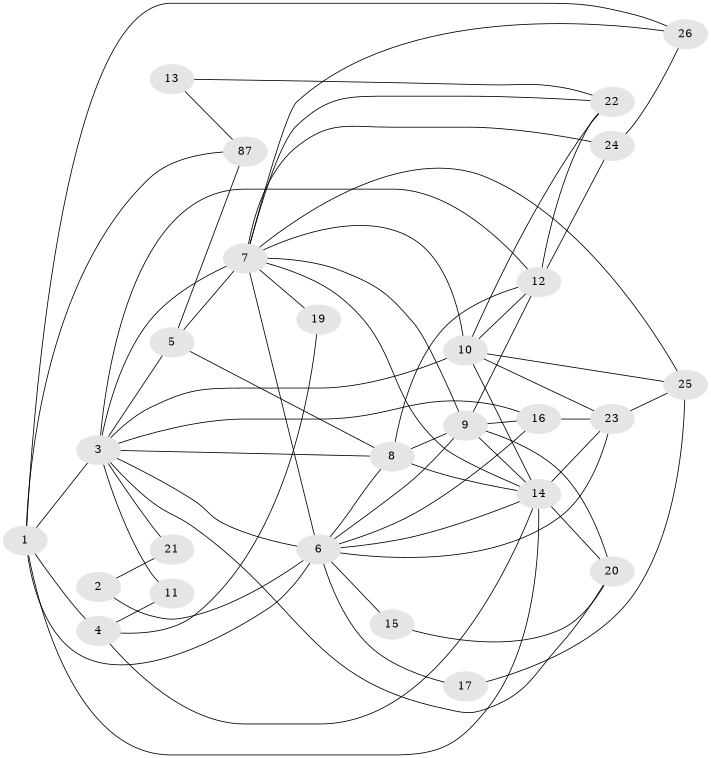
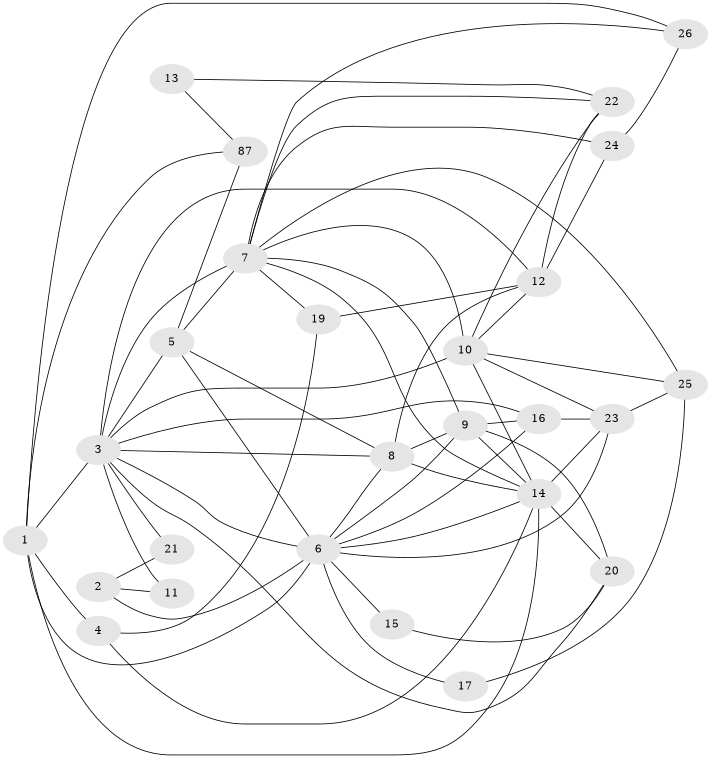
edge "12" -- "9": now "12" -- "19"
edge "7" -- "6": now "5" -- "6"
edge "11" -- "4": now "11" -- "2"
